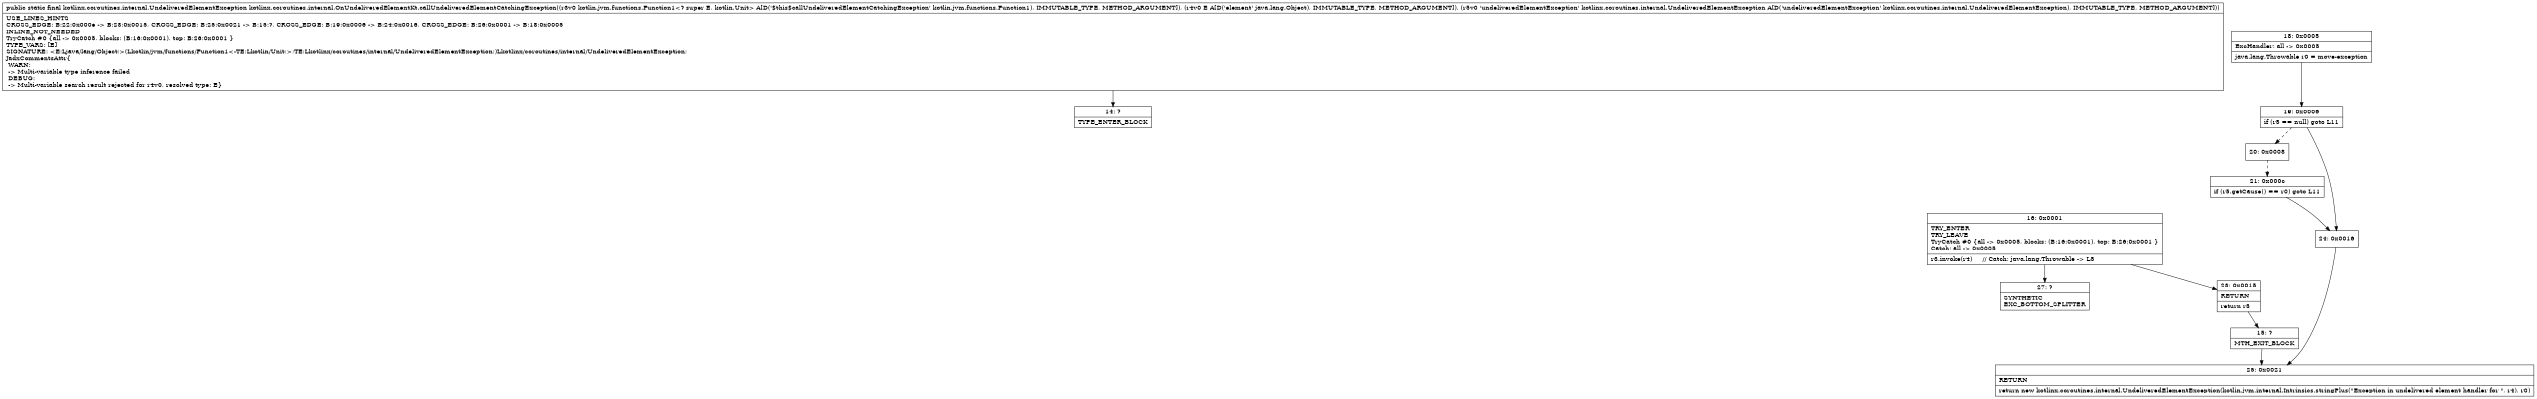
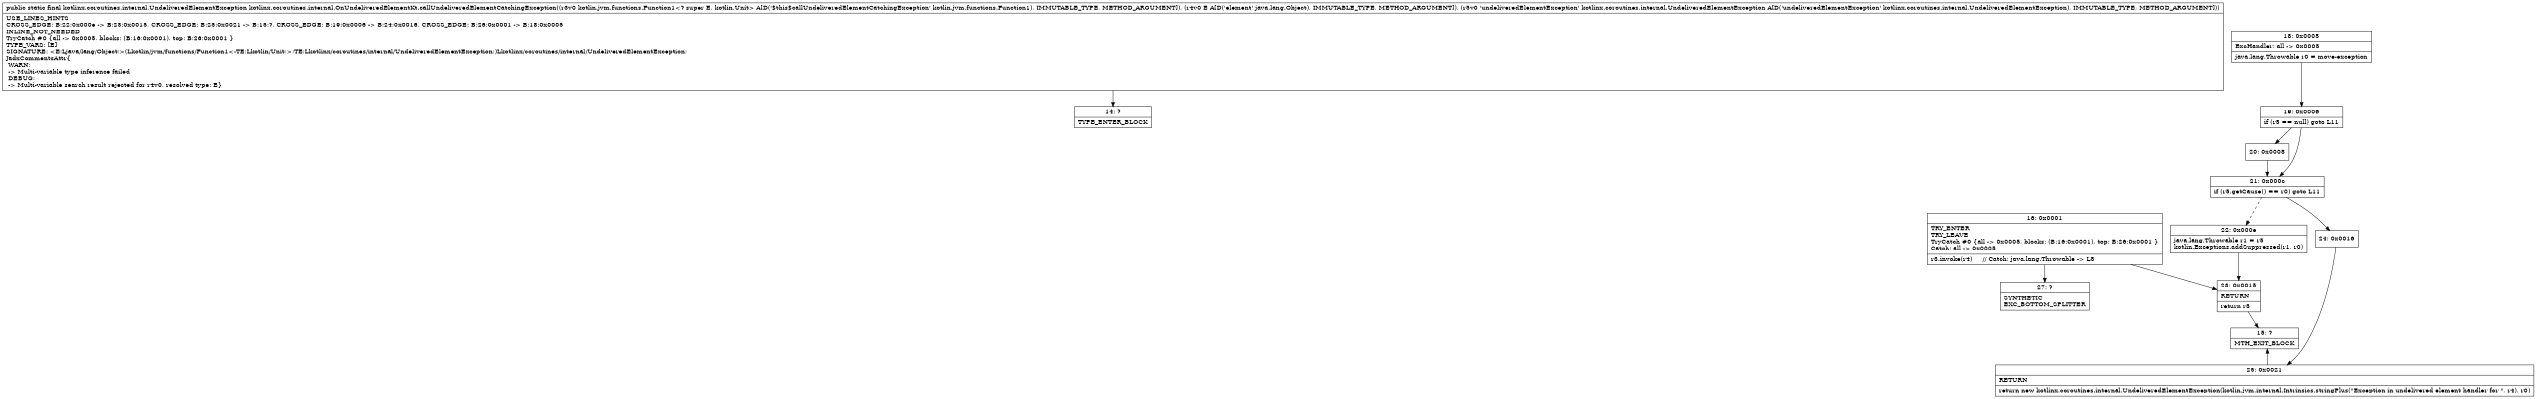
edge "19: 0x0006" -> "20: 0x0008": style dashed -> solid
edge "20: 0x0008" -> "21: 0x000c": style dashed -> solid
edge "19: 0x0006" -> "24: 0x0016": now "19: 0x0006" -> "21: 0x000c"
node "22: 0x000e": added
edge "15: ?" -> "25: 0x0021": reversed
